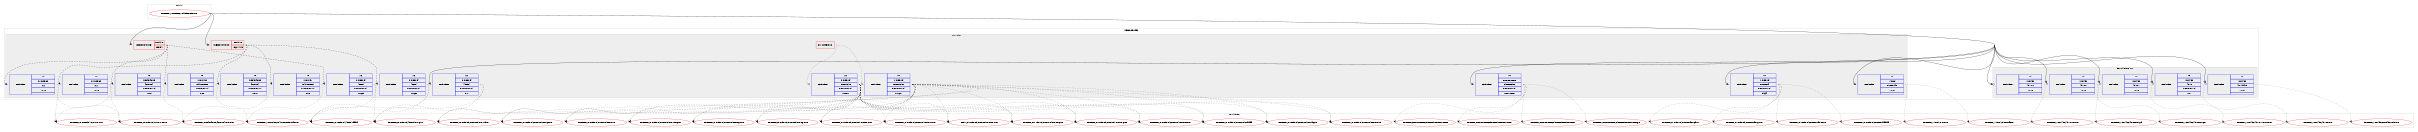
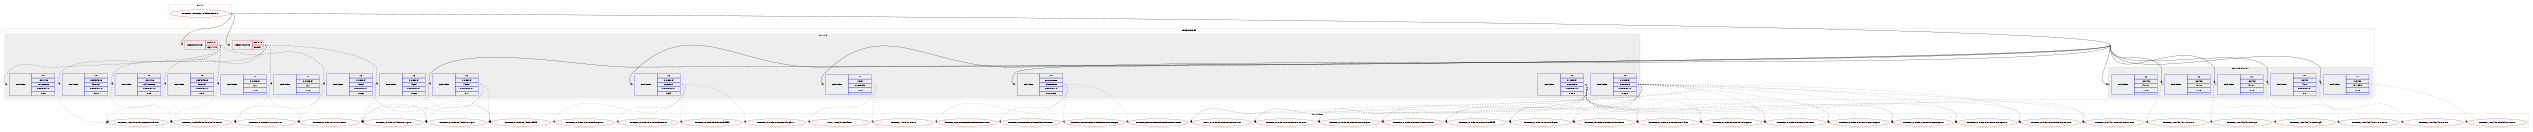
node "any_of_group": removed
node "portage://sys-devel/libtool-2.4.6-r5": added
node "portage://sys-devel/automake-1.14.1-r2": label "portage://sys-devel/automake-1.14.1-r2" -> "portage://sys-libX/automake-1.14.1-r2"
node "portage://any-devel/automake-1.12.6-r2": label "portage://any-devel/automake-1.12.6-r2" -> "portage://sys-devel/automake-1.12.6-r2"
node "portage://sys-devel/automake-1.9.6-r5": label "portage://sys-devel/automake-1.9.6-r5" -> "portage://sys-devel/none-1.9.6-r5"
node "portage://sys-devel/automake-1.8.5-r5": label "portage://sys-devel/automake-1.8.5-r5" -> "portage://font-devel/automake-1.8.5-r5"
node "portage://virtual/pkgconfig-1": label "portage://virtual/pkgconfig-1" -> "use://virtual/pkgconfig-1"
